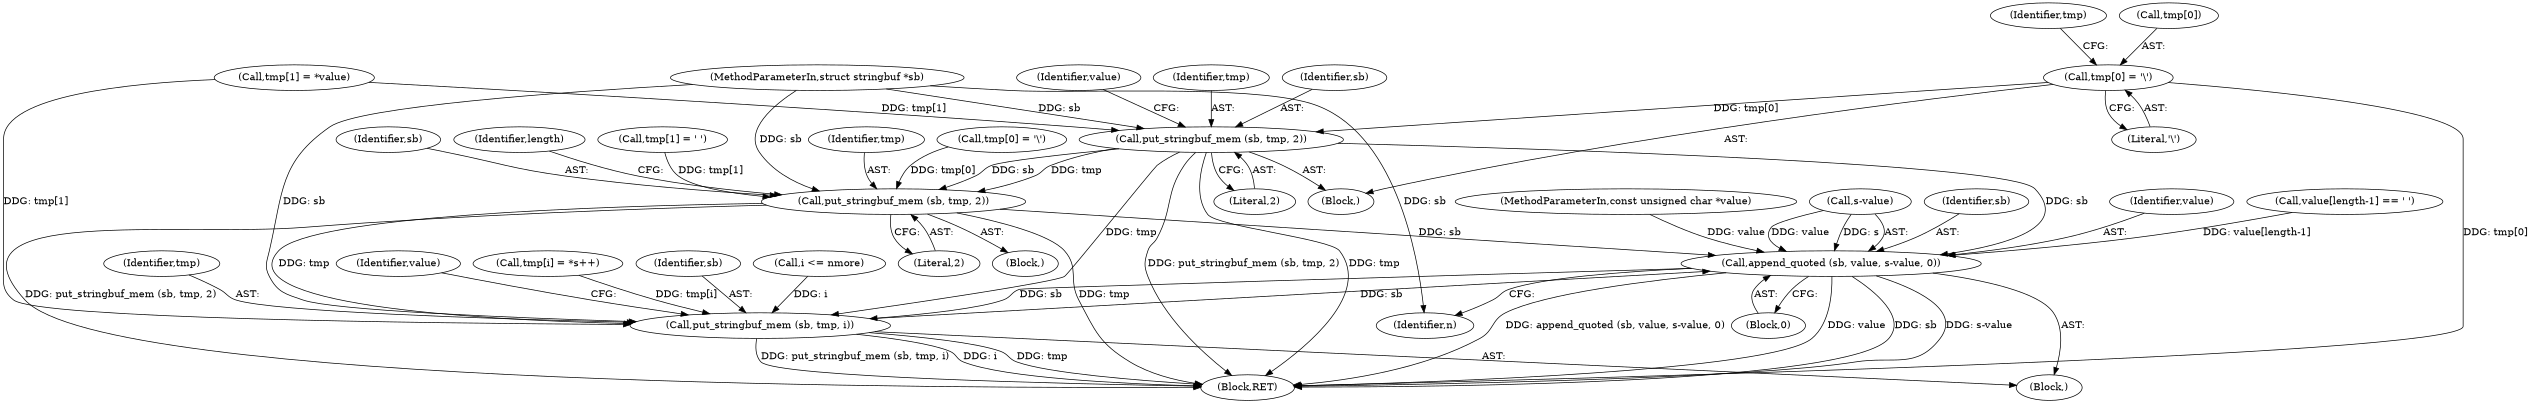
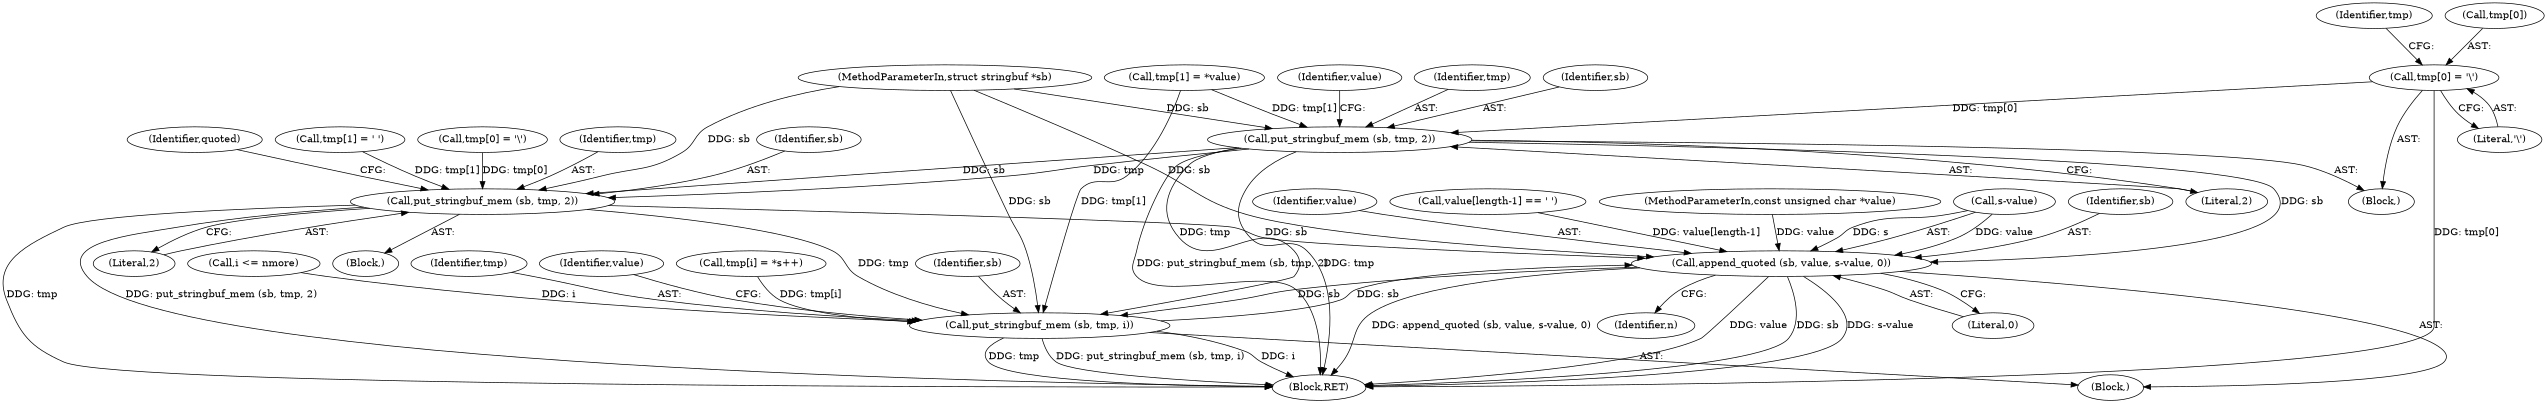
edge "(MethodParameterIn,struct stringbuf *sb)" -> "(Identifier,n)": now "(MethodParameterIn,struct stringbuf *sb)" -> "(Call,append_quoted (sb, value, s-value, 0))"
node "(Identifier,length)": label "(Identifier,length)" -> "(Identifier,quoted)"
node "(Block,0)": label "(Block,0)" -> "(Literal,0)"
